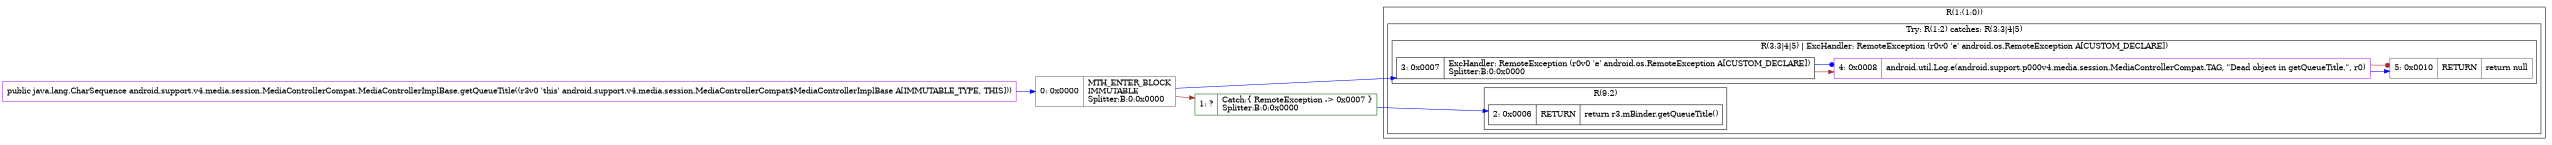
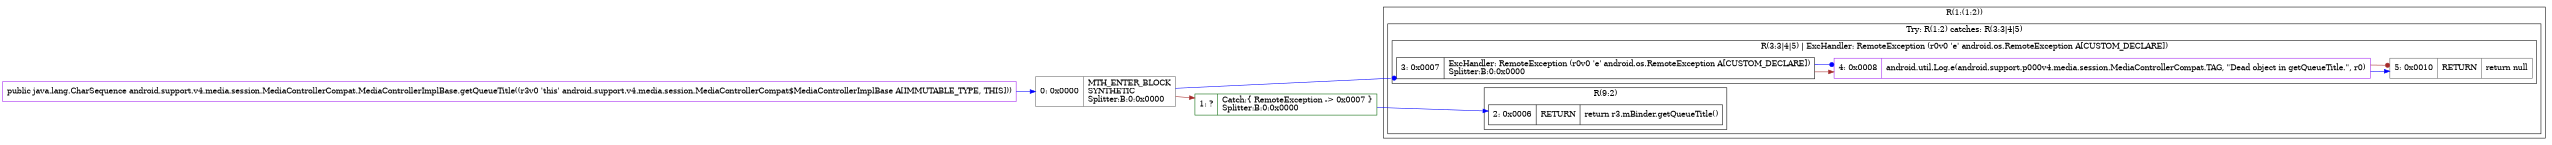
cluster "R(1:(1:0))": label "R(1:(1:0))" -> "R(1:(1:2))"
edge "0: 0x0000" -> "3: 0x0007": arrowhead normal -> dot
node "0: 0x0000": text "IMMUTABLE" -> "SYNTHETIC"
